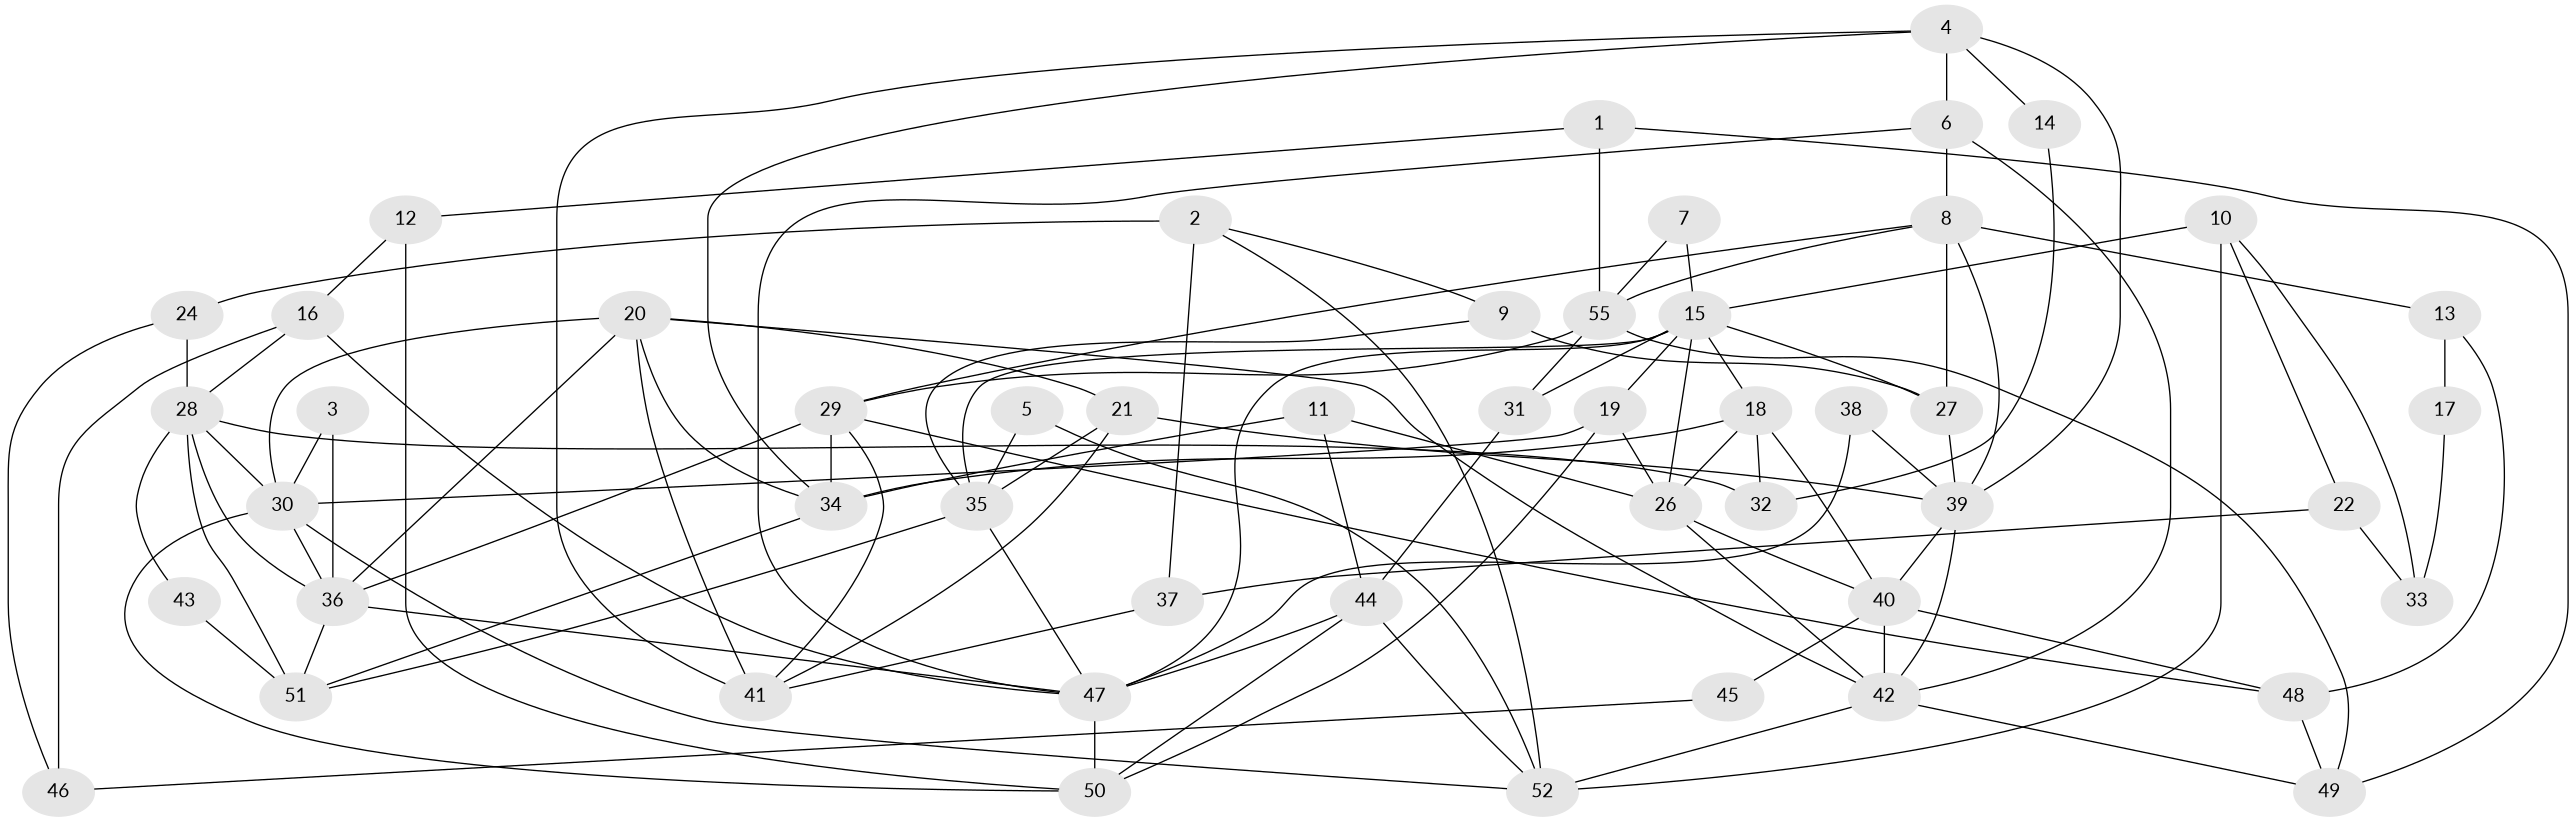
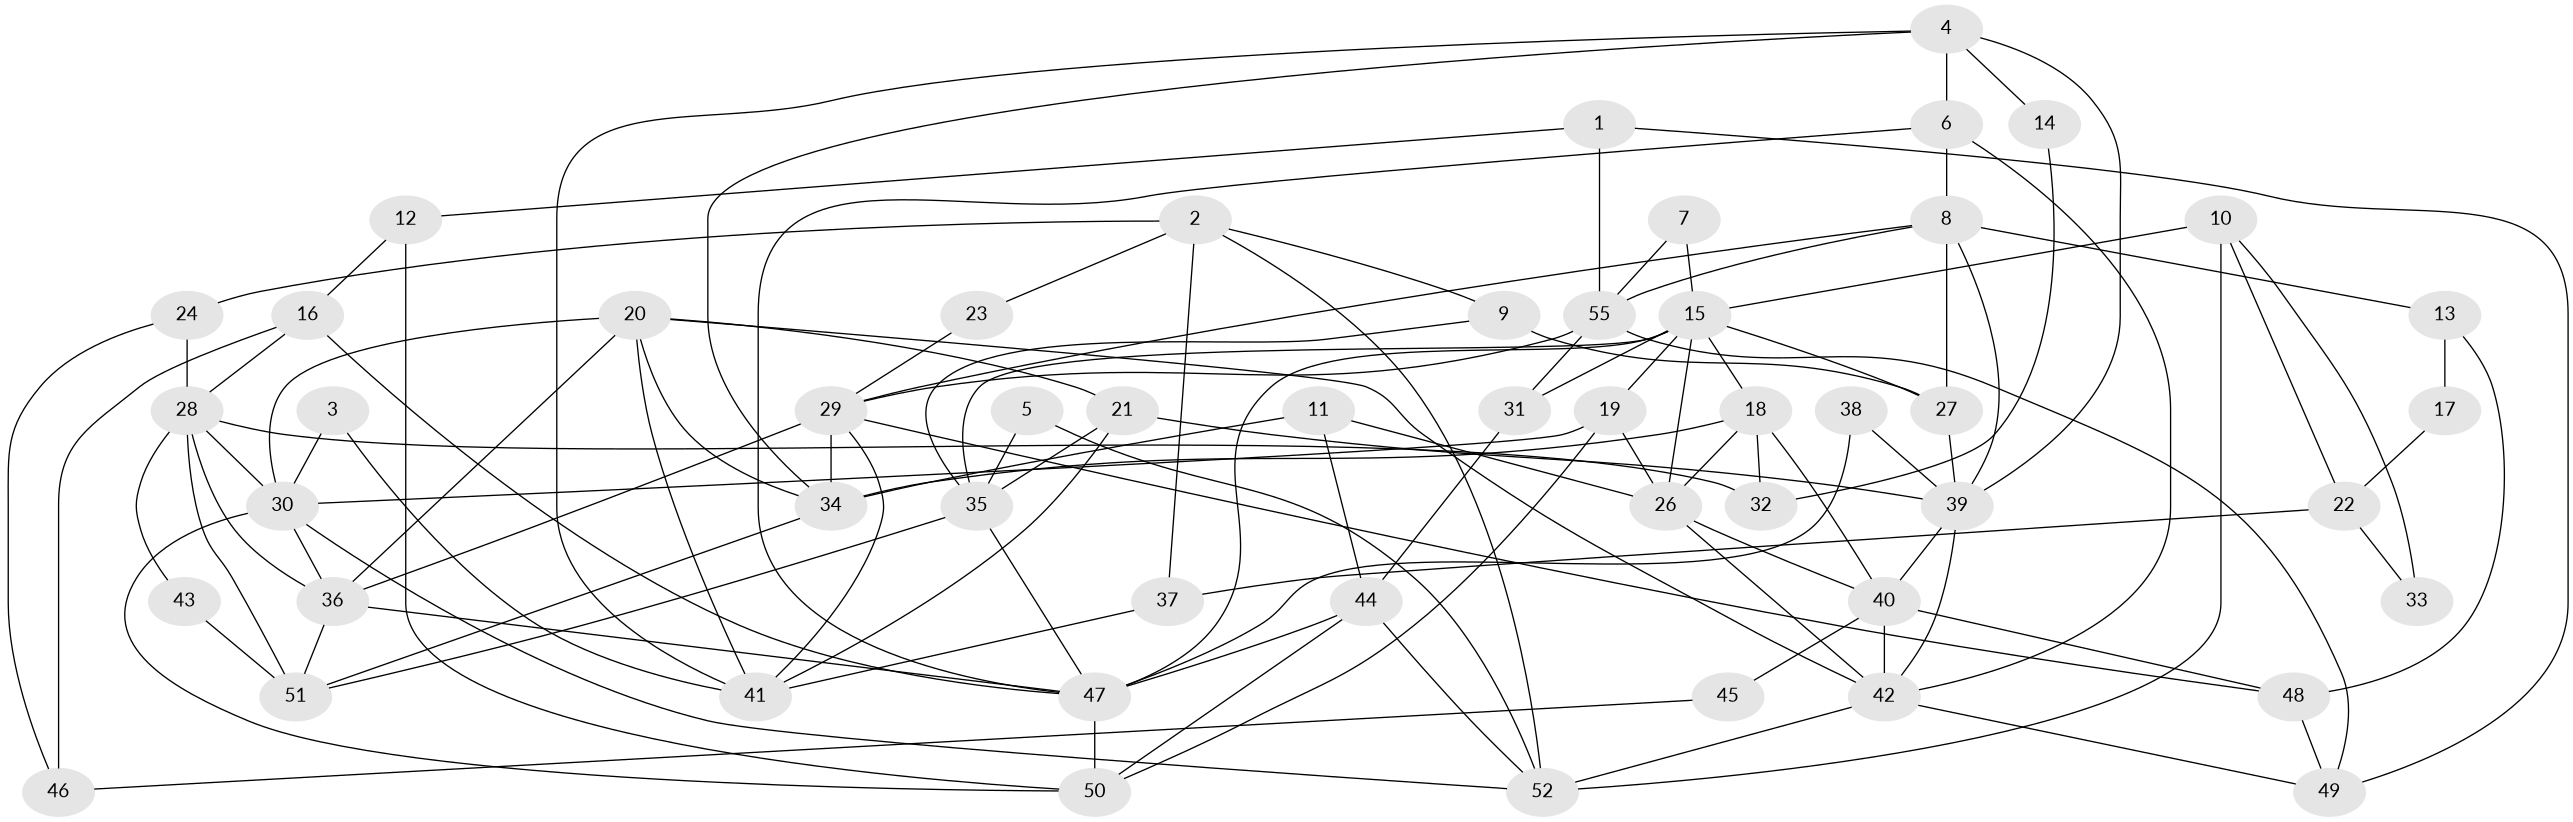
node "23": added
edge "17" -- "33": now "17" -- "22"
edge "3" -- "36": now "3" -- "41"
